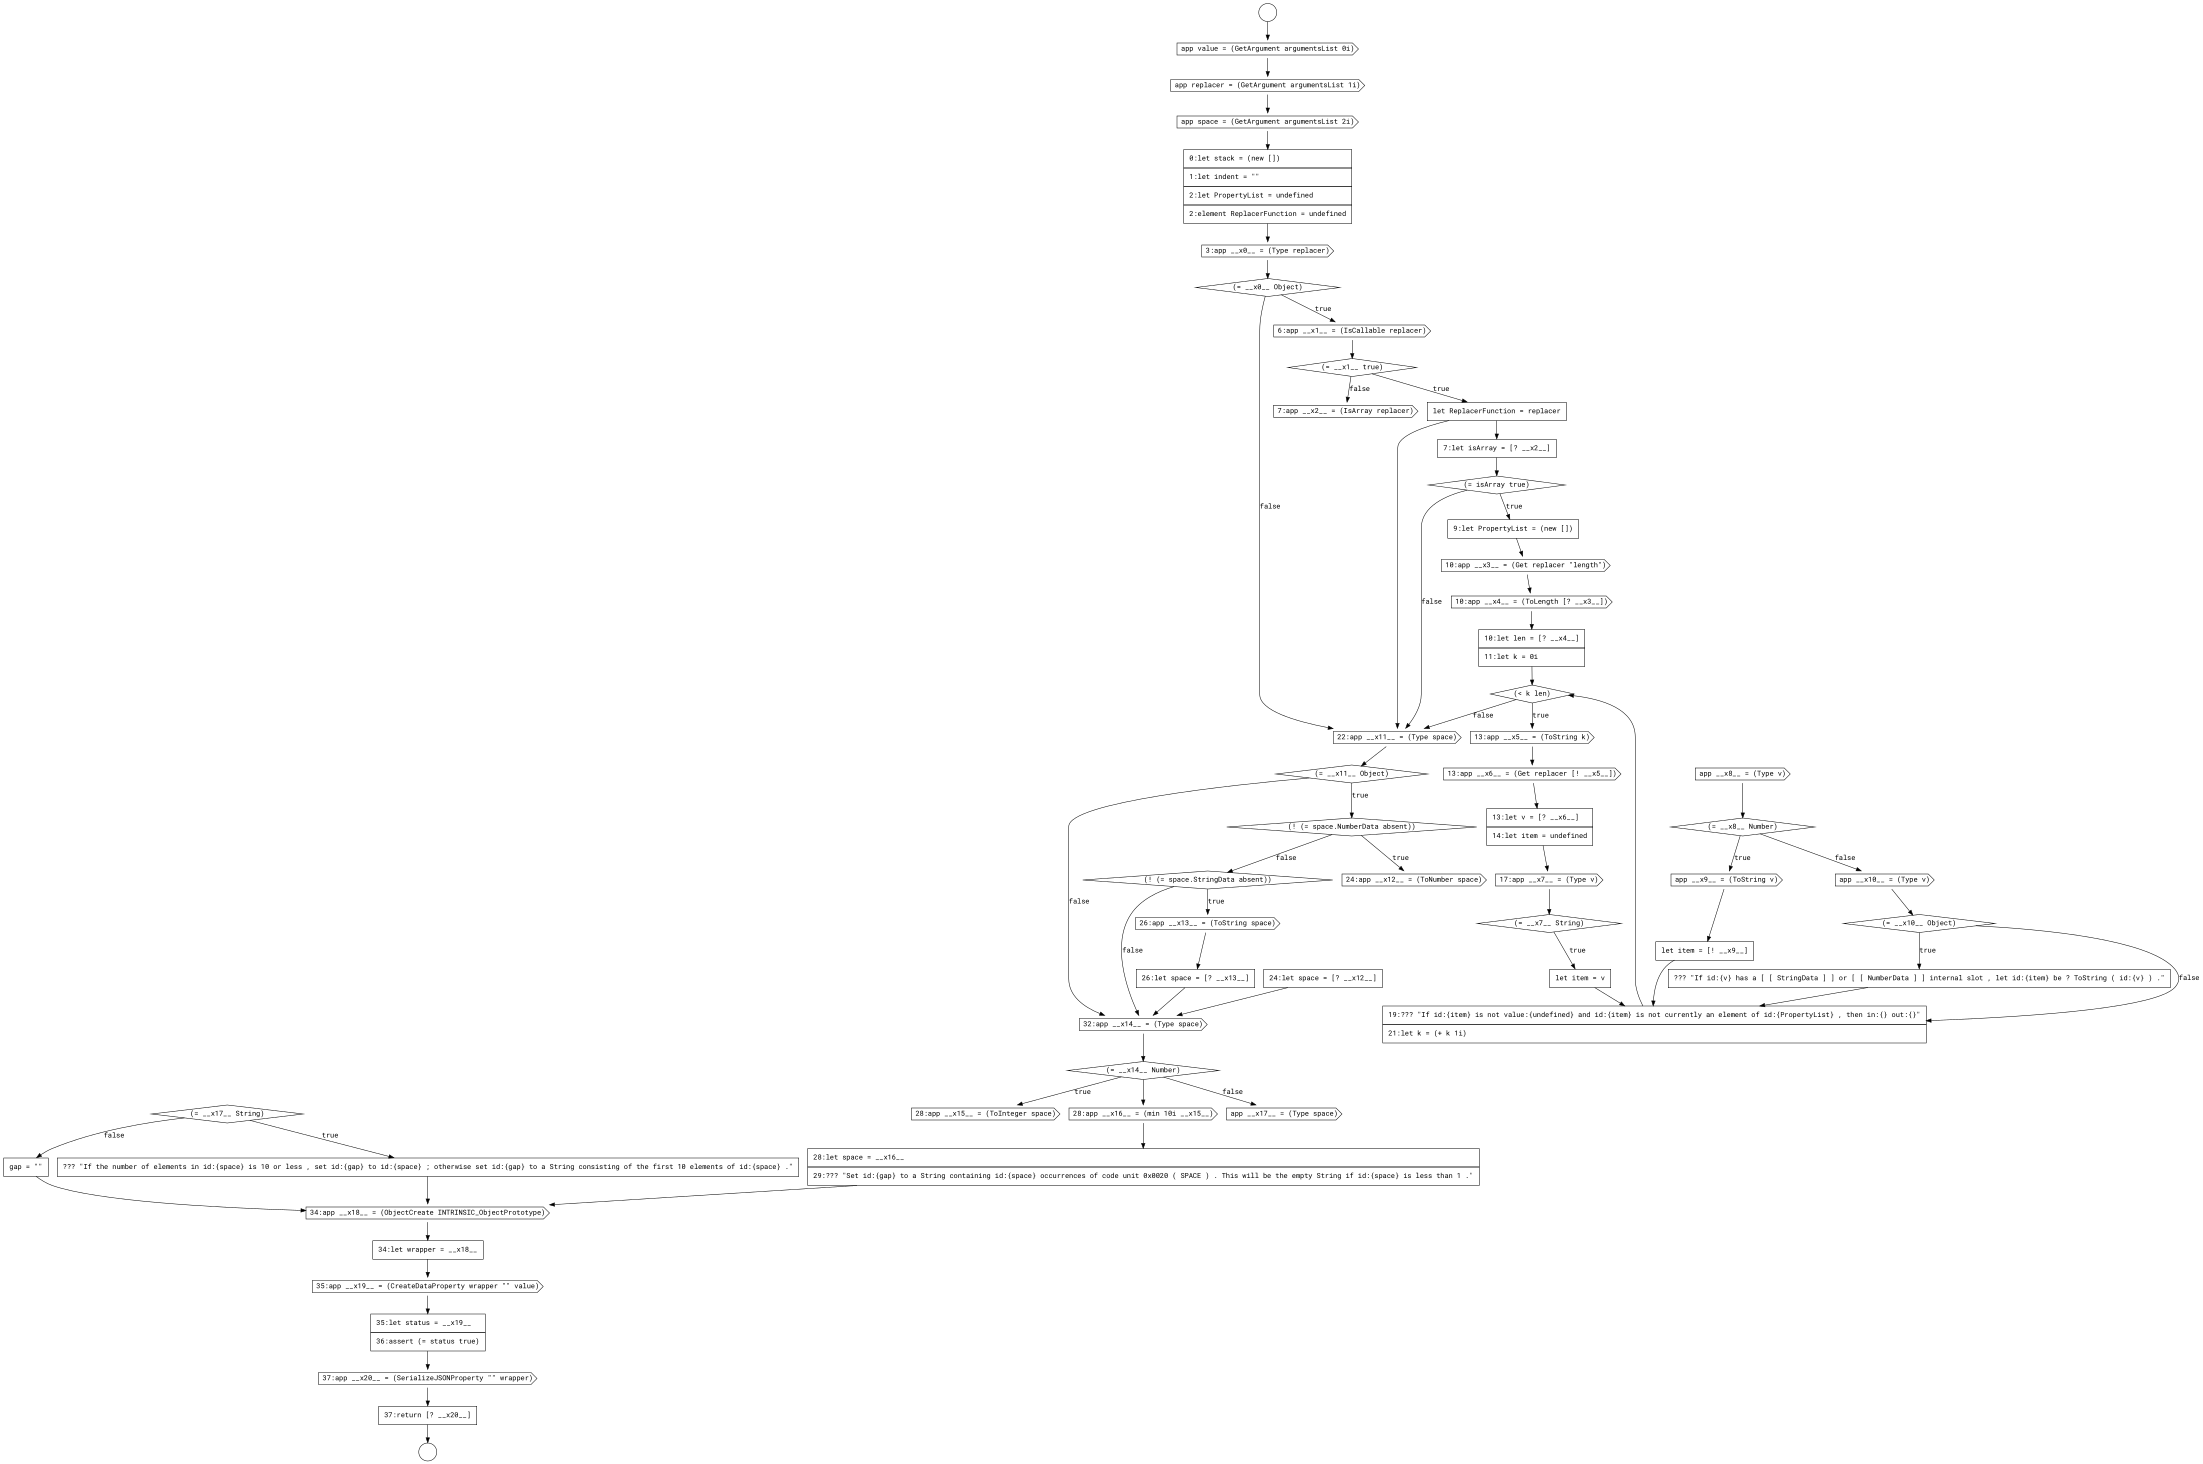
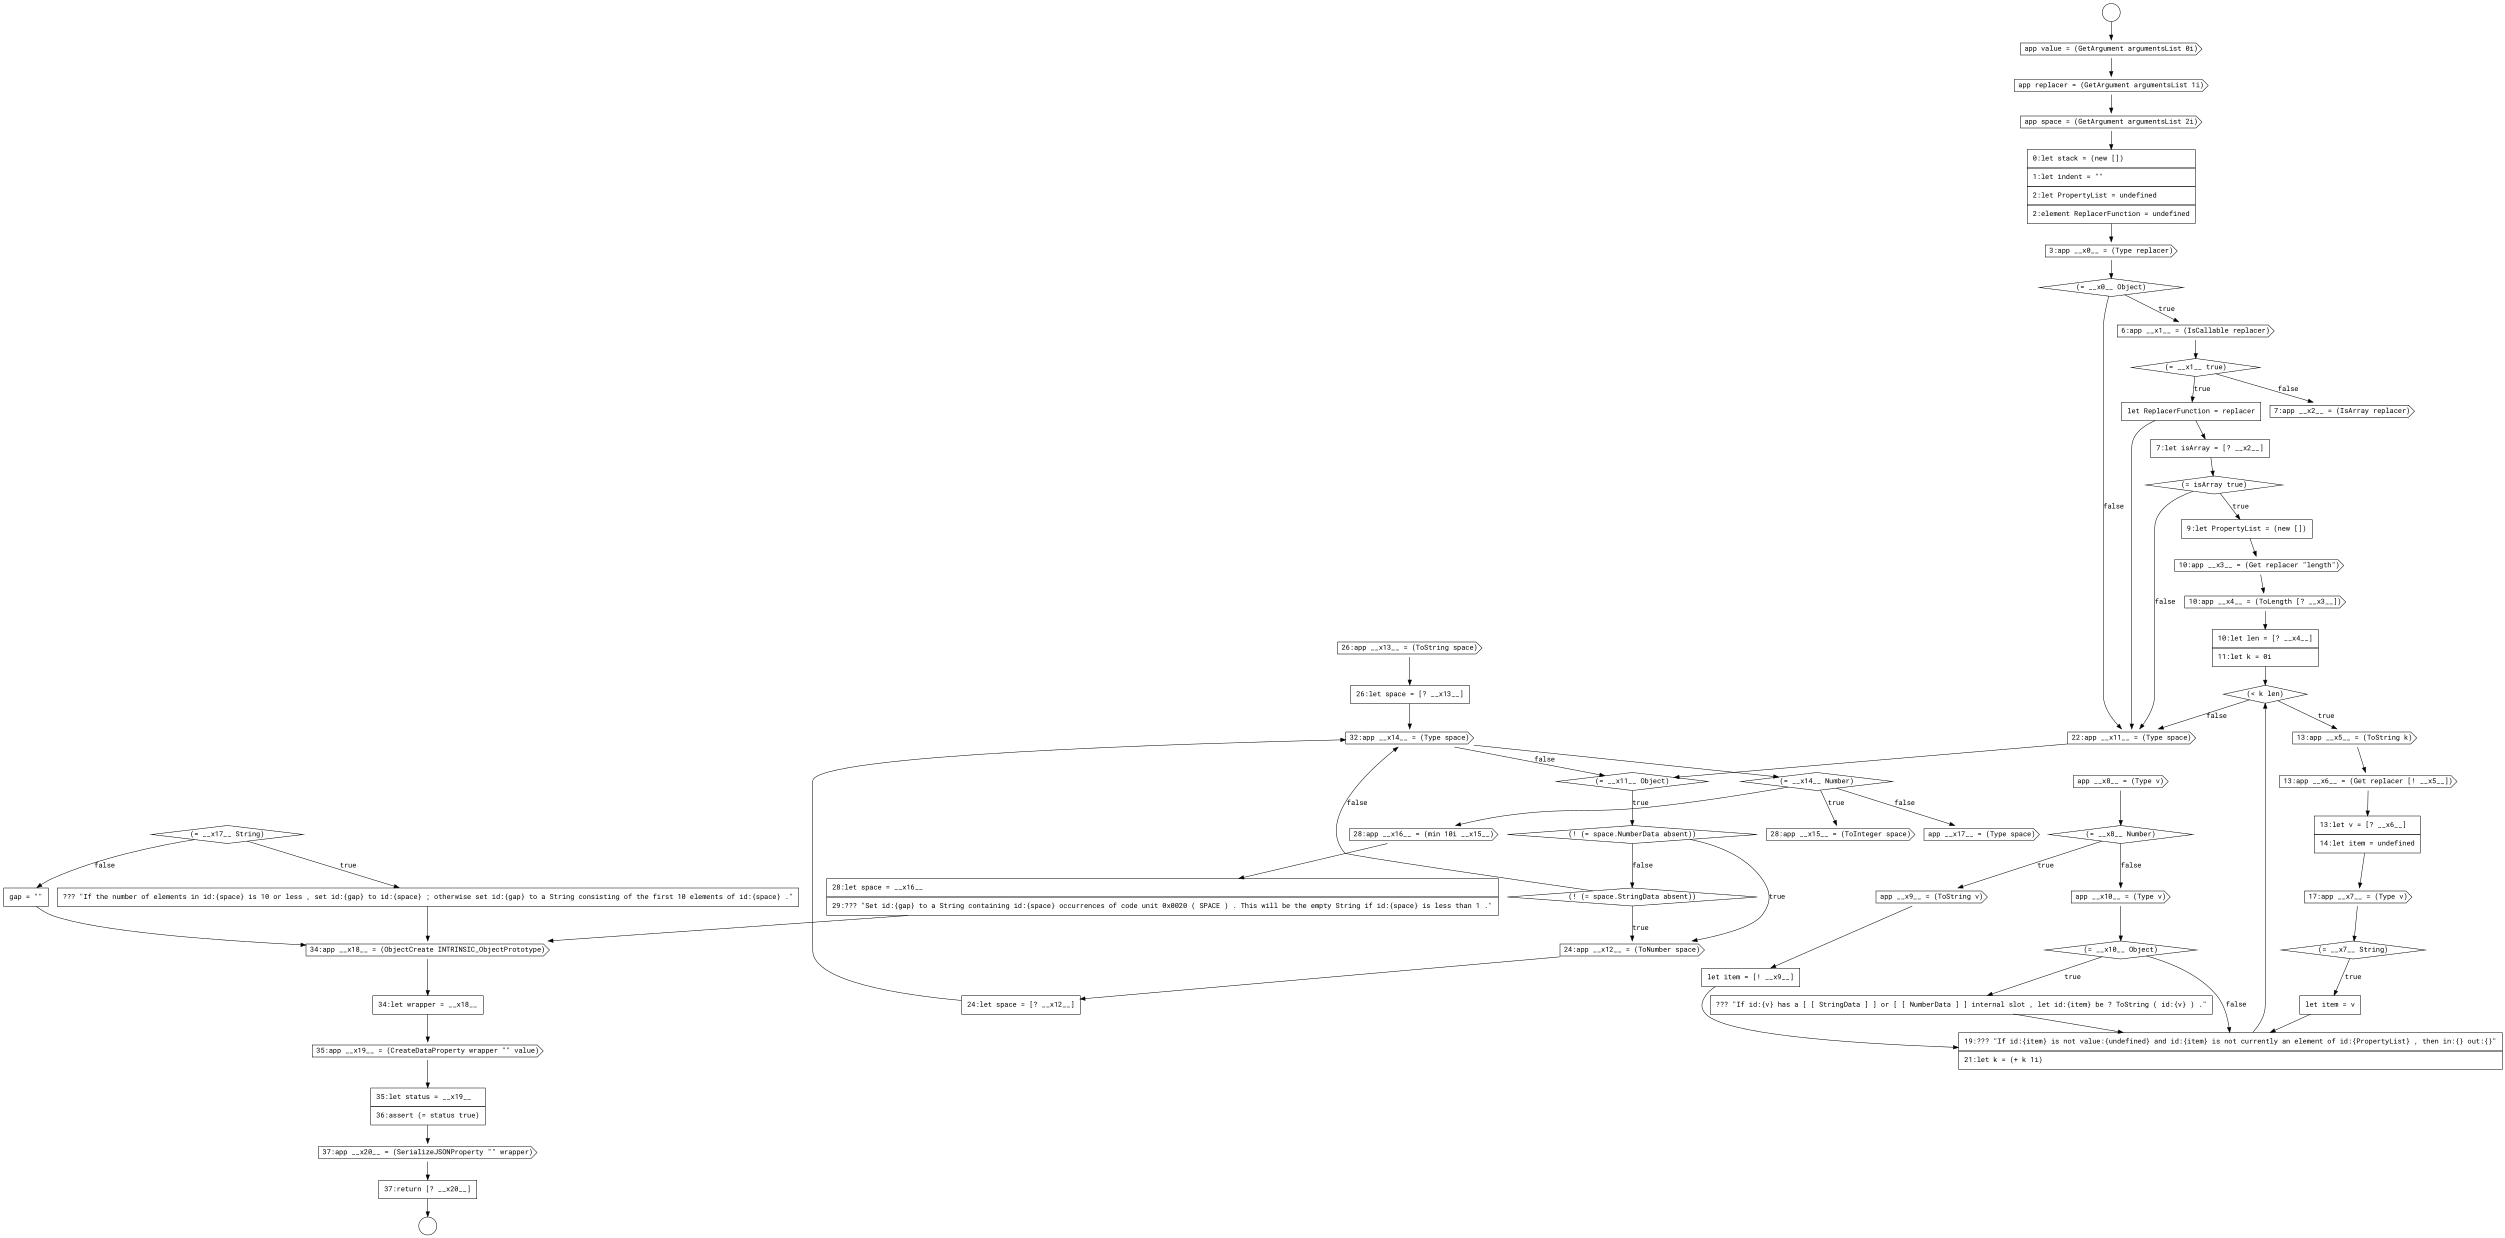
edge "(= __x11__ Object)" -> "32:app __x14__ = (Type space)": reversed
edge "(! (= space.StringData absent))" -> "26:app __x13__ = (ToString space)": now "(! (= space.StringData absent))" -> "24:app __x12__ = (ToNumber space)"
edge "24:app __x12__ = (ToNumber space)" -> "24:let space = [? __x12__]": added
